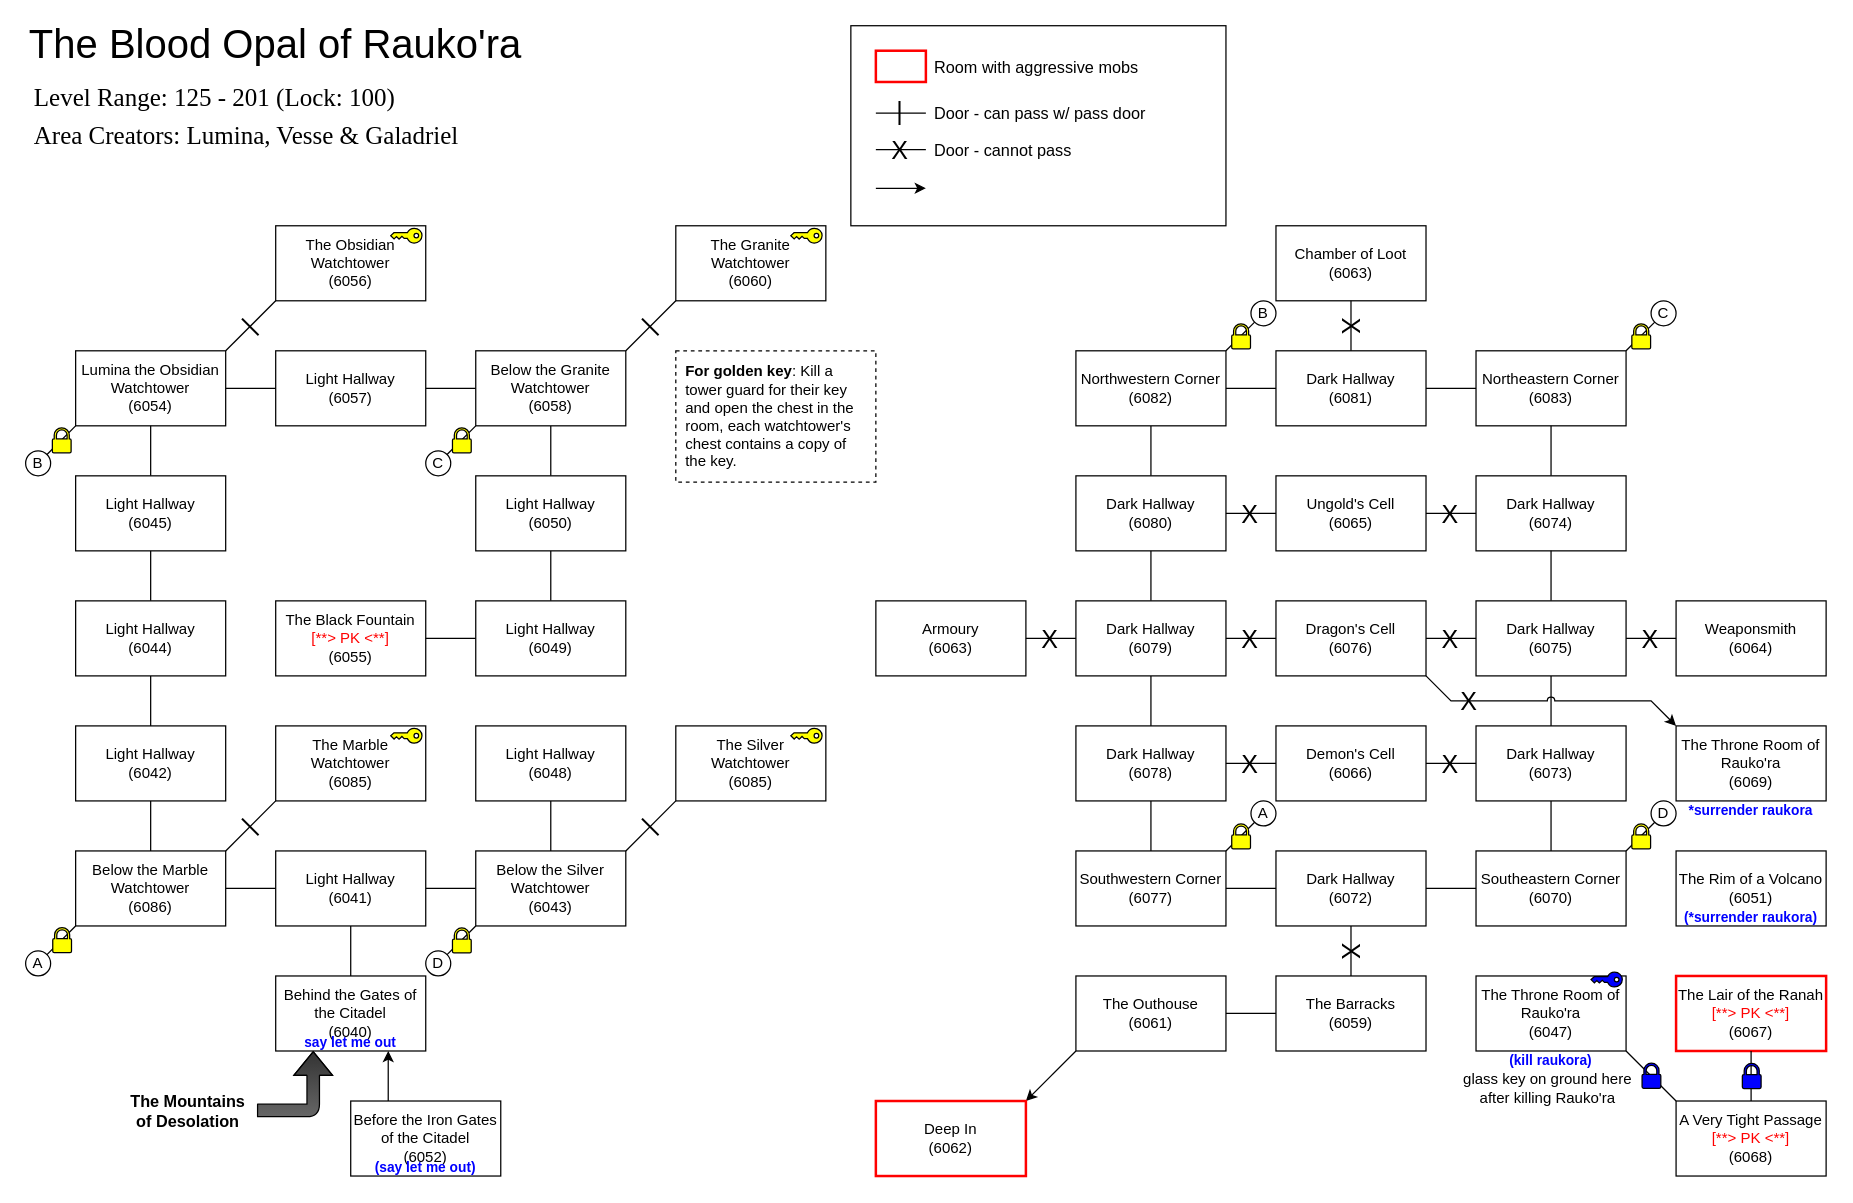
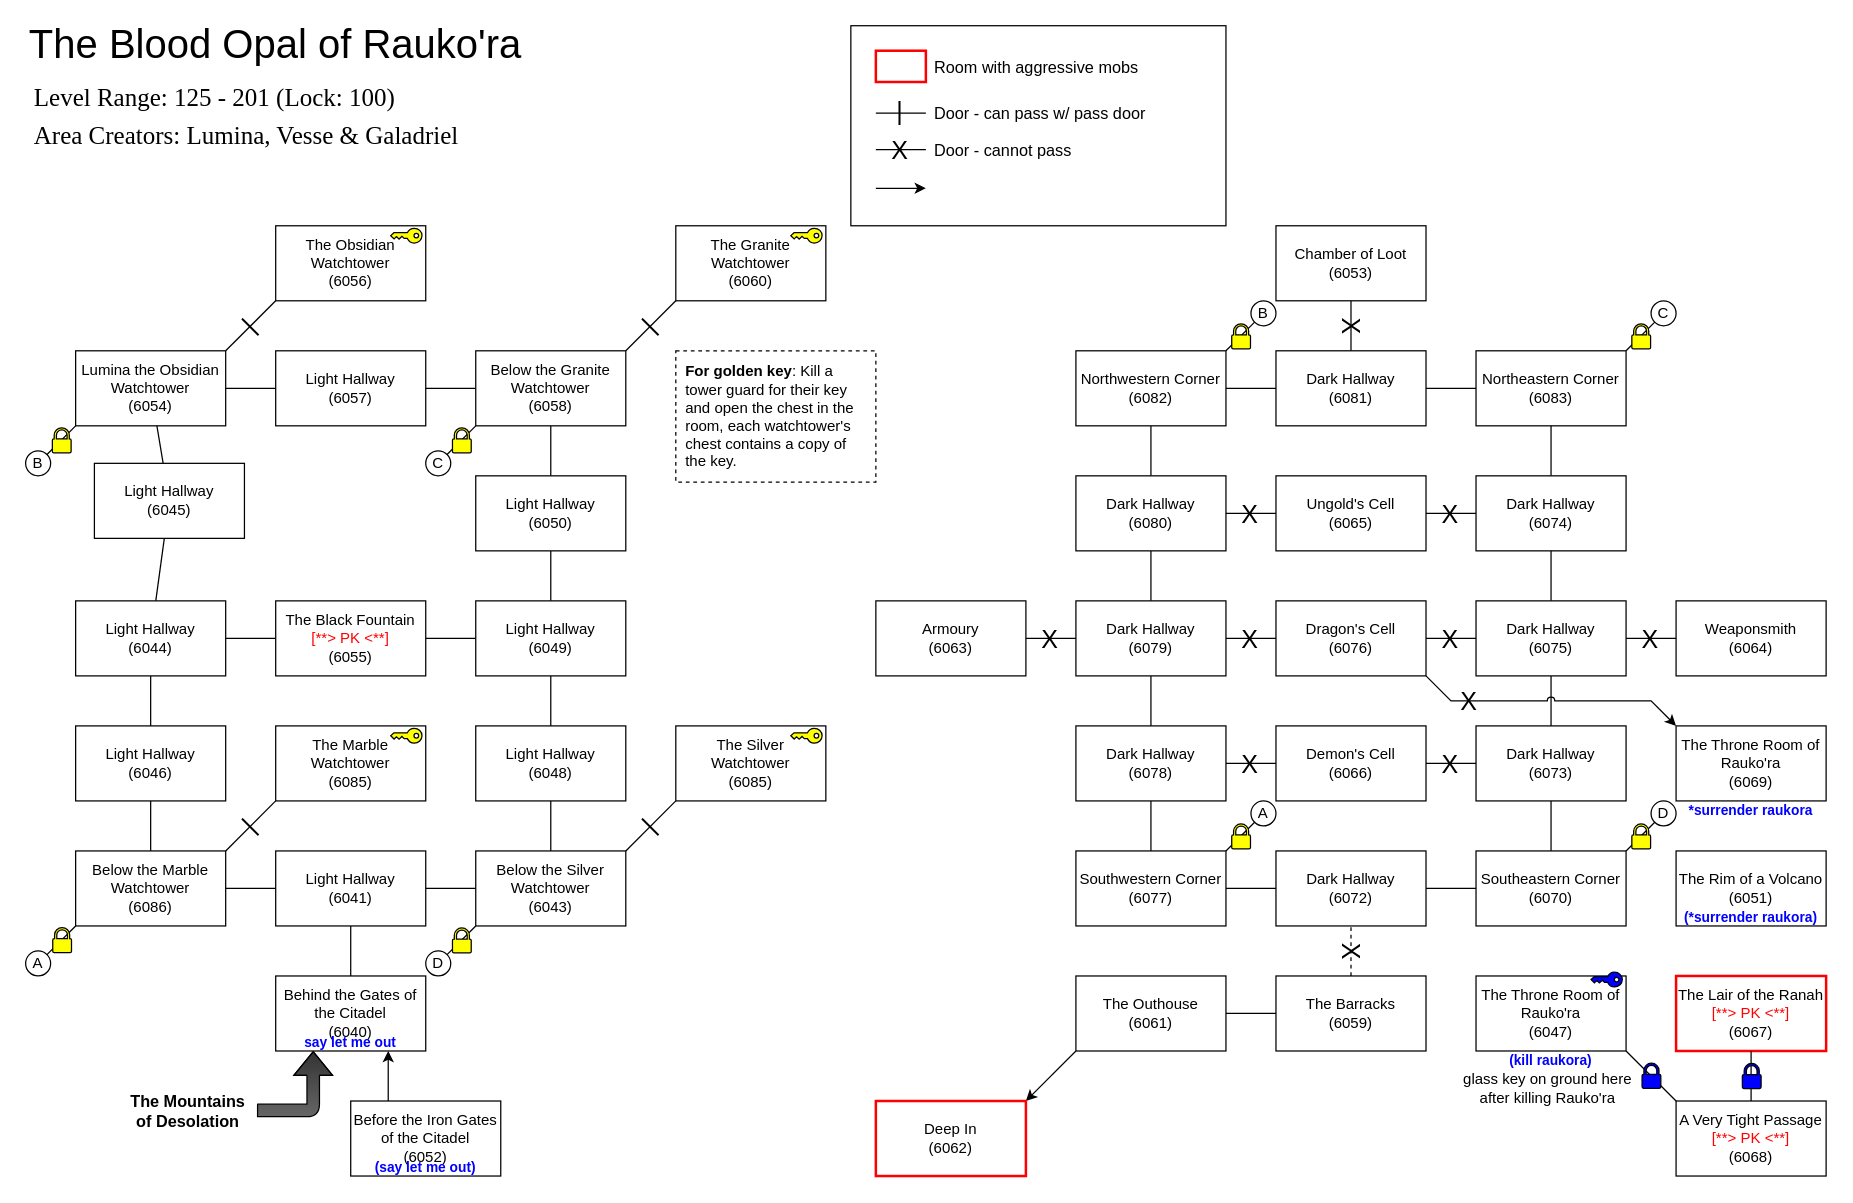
node "Chamber of Loot (6063)": label "Chamber of Loot (6063)" -> "Chamber of Loot (6053)"
node "Light Hallway (6045)": moved (151, 513) -> (169, 501)
edge "Light Hallway (6044)" -- "The Black Fountain [**> PK (6055)": added
edge "Light Hallway (6049)" -- "Light Hallway (6048)": added
node "Light Hallway (6042)": label "Light Hallway (6042)" -> "Light Hallway (6046)"
edge "Dark Hallway (6072)" -- "The Barracks (6059)": style solid -> dashed
